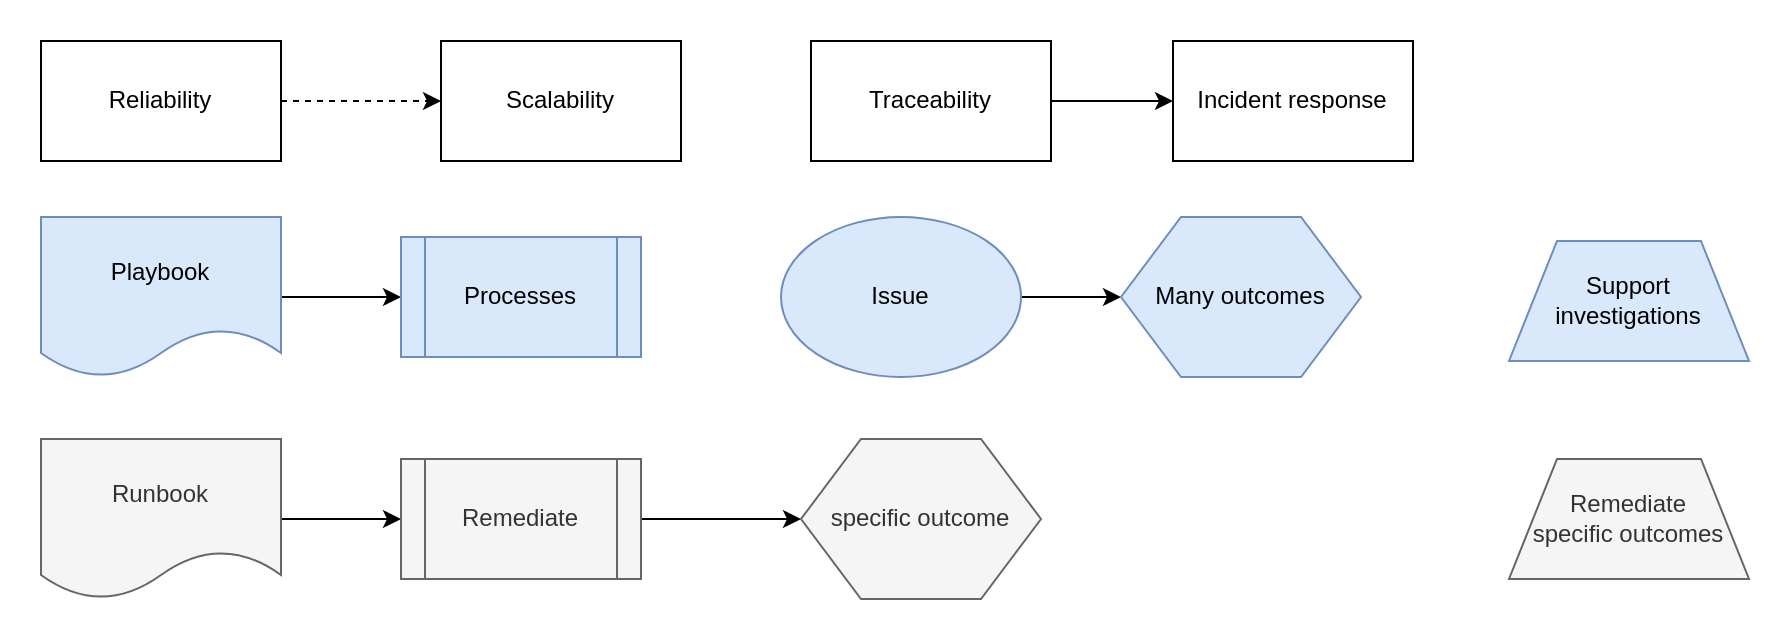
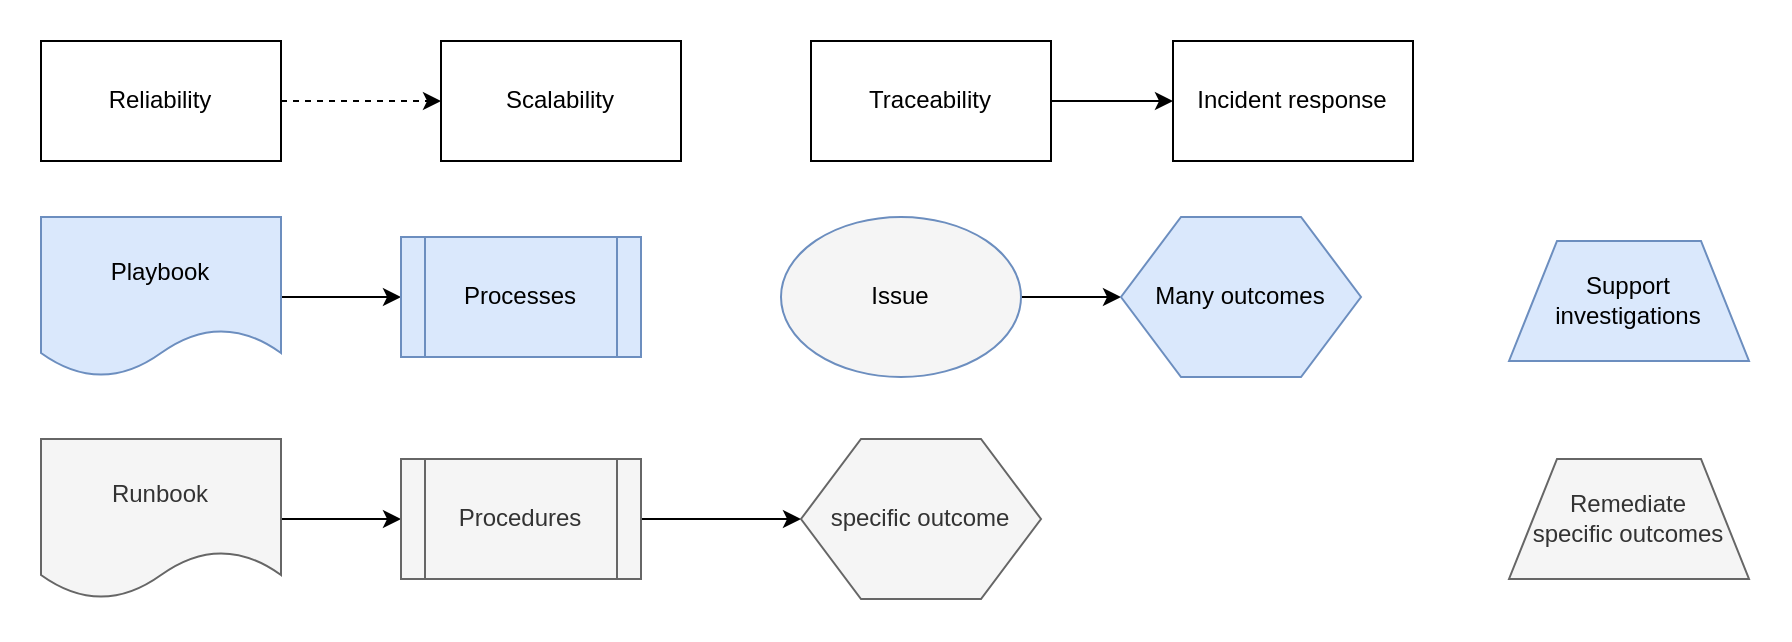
node "Issue": fillcolor #dae8fc -> #f5f5f5
node "Remediate": label "Remediate" -> "Procedures"
